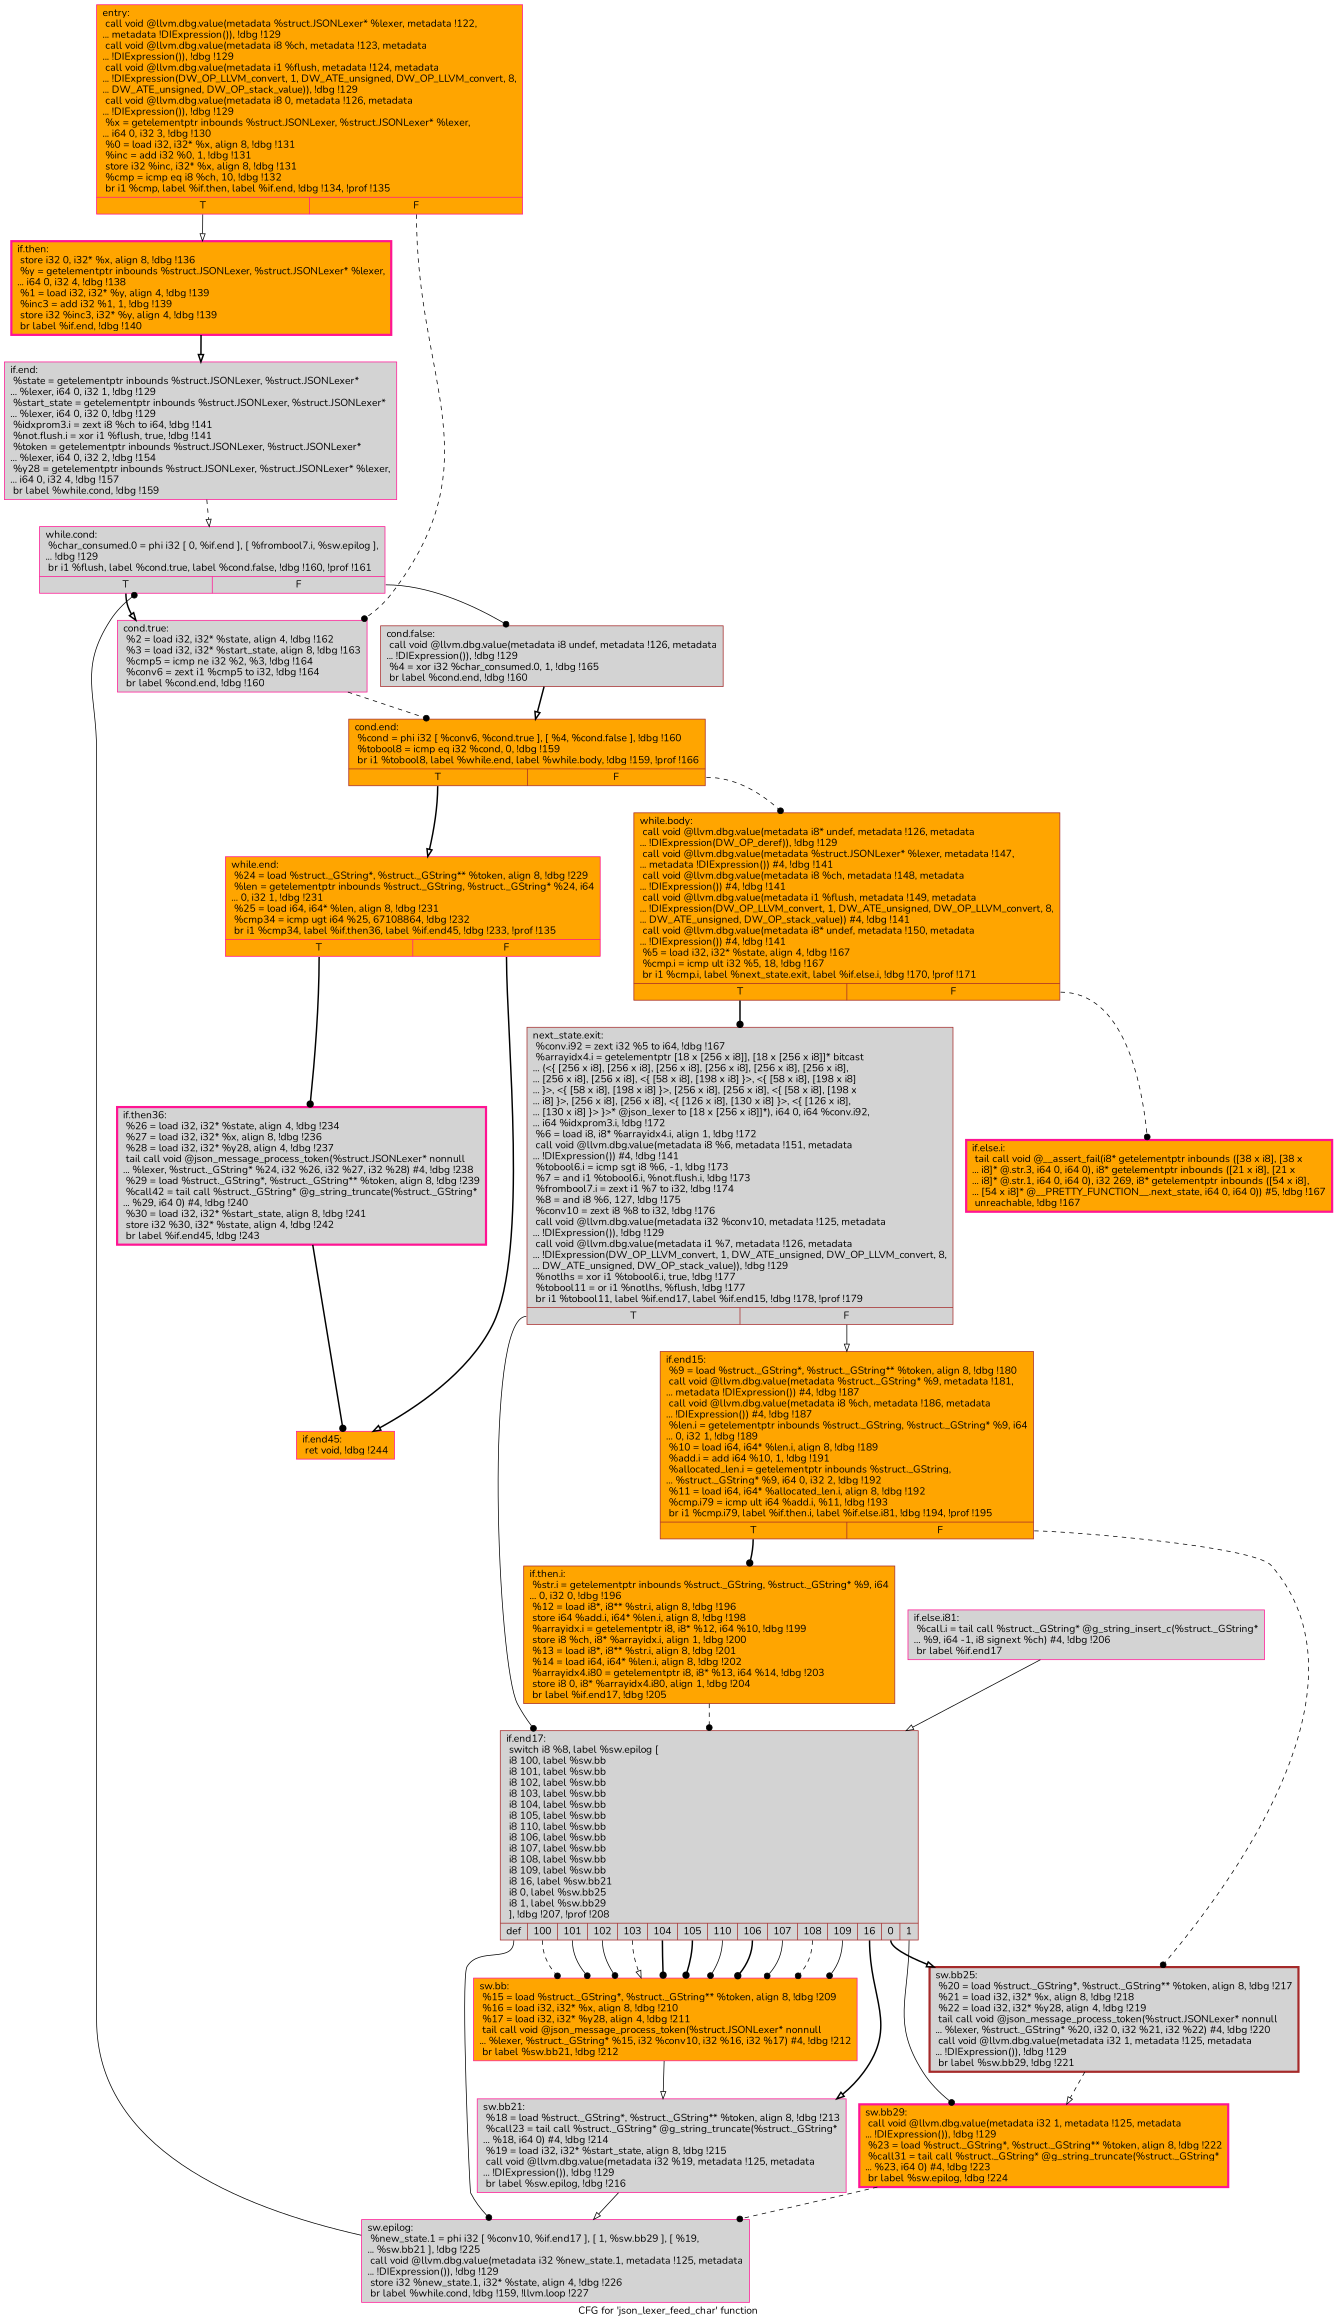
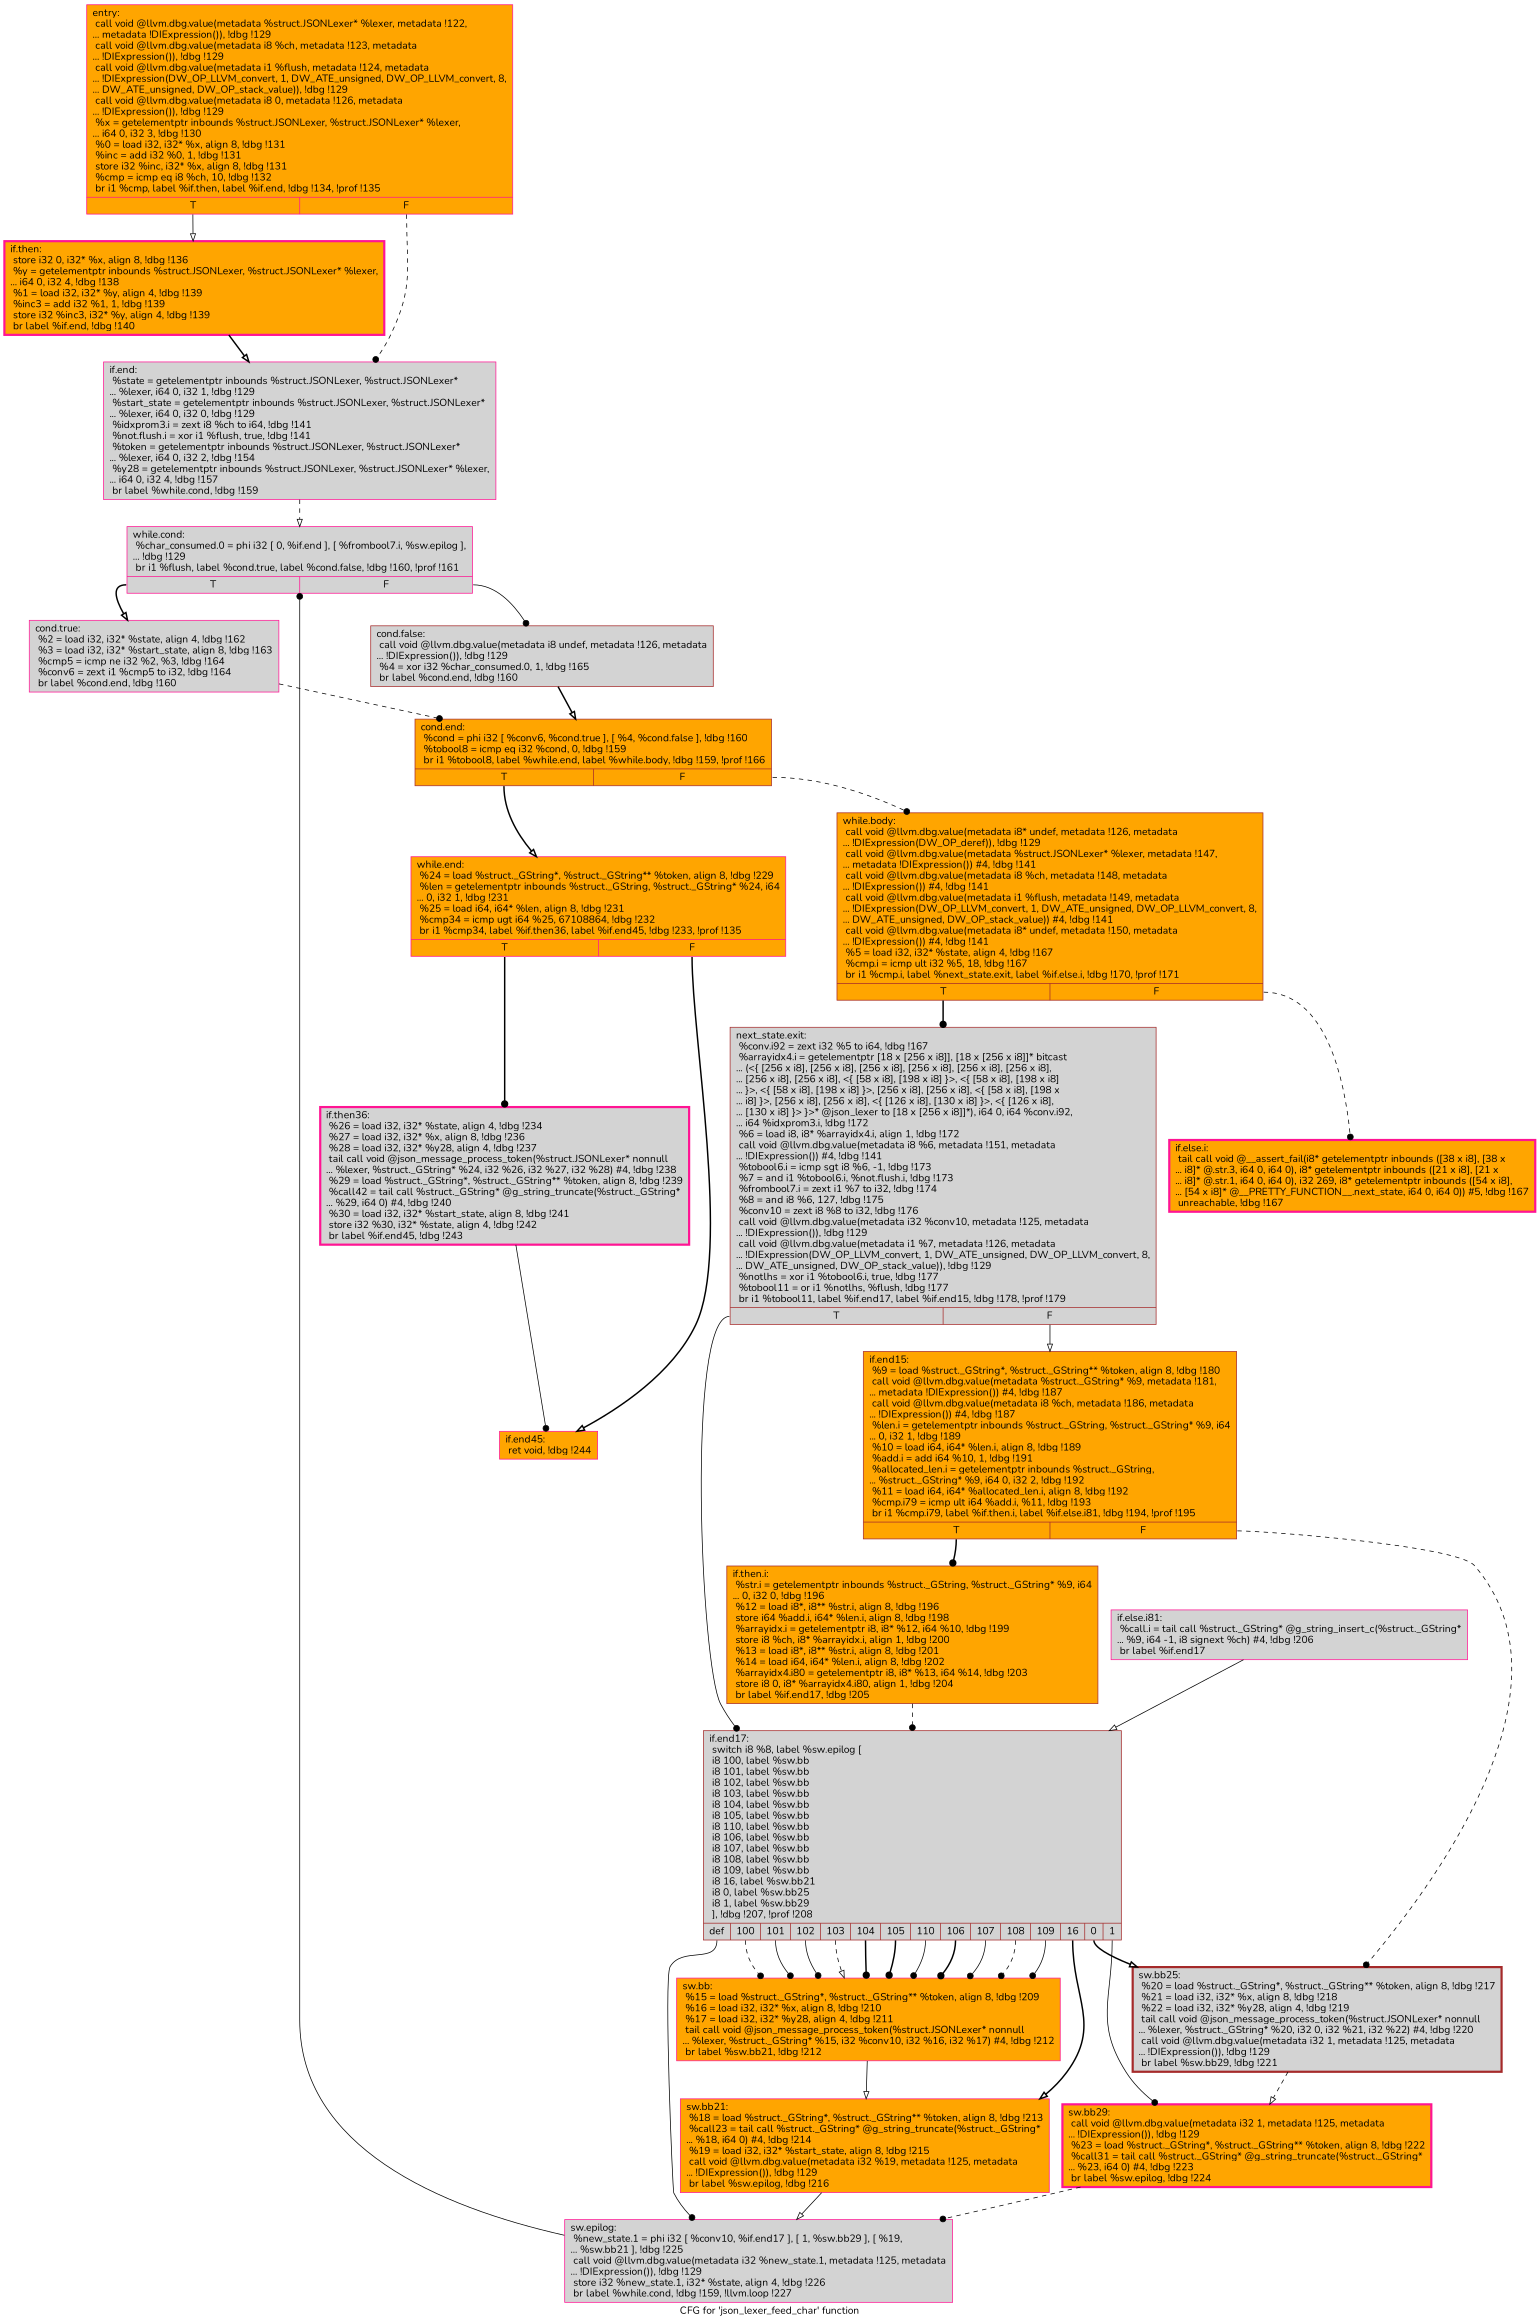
edge "entry:" -> "cond.true:": now "entry:" -> "if.end:"
edge "if.then36:" -> "if.end45:": style bold -> solid
node "sw.bb21:": fillcolor lightgrey -> orange
